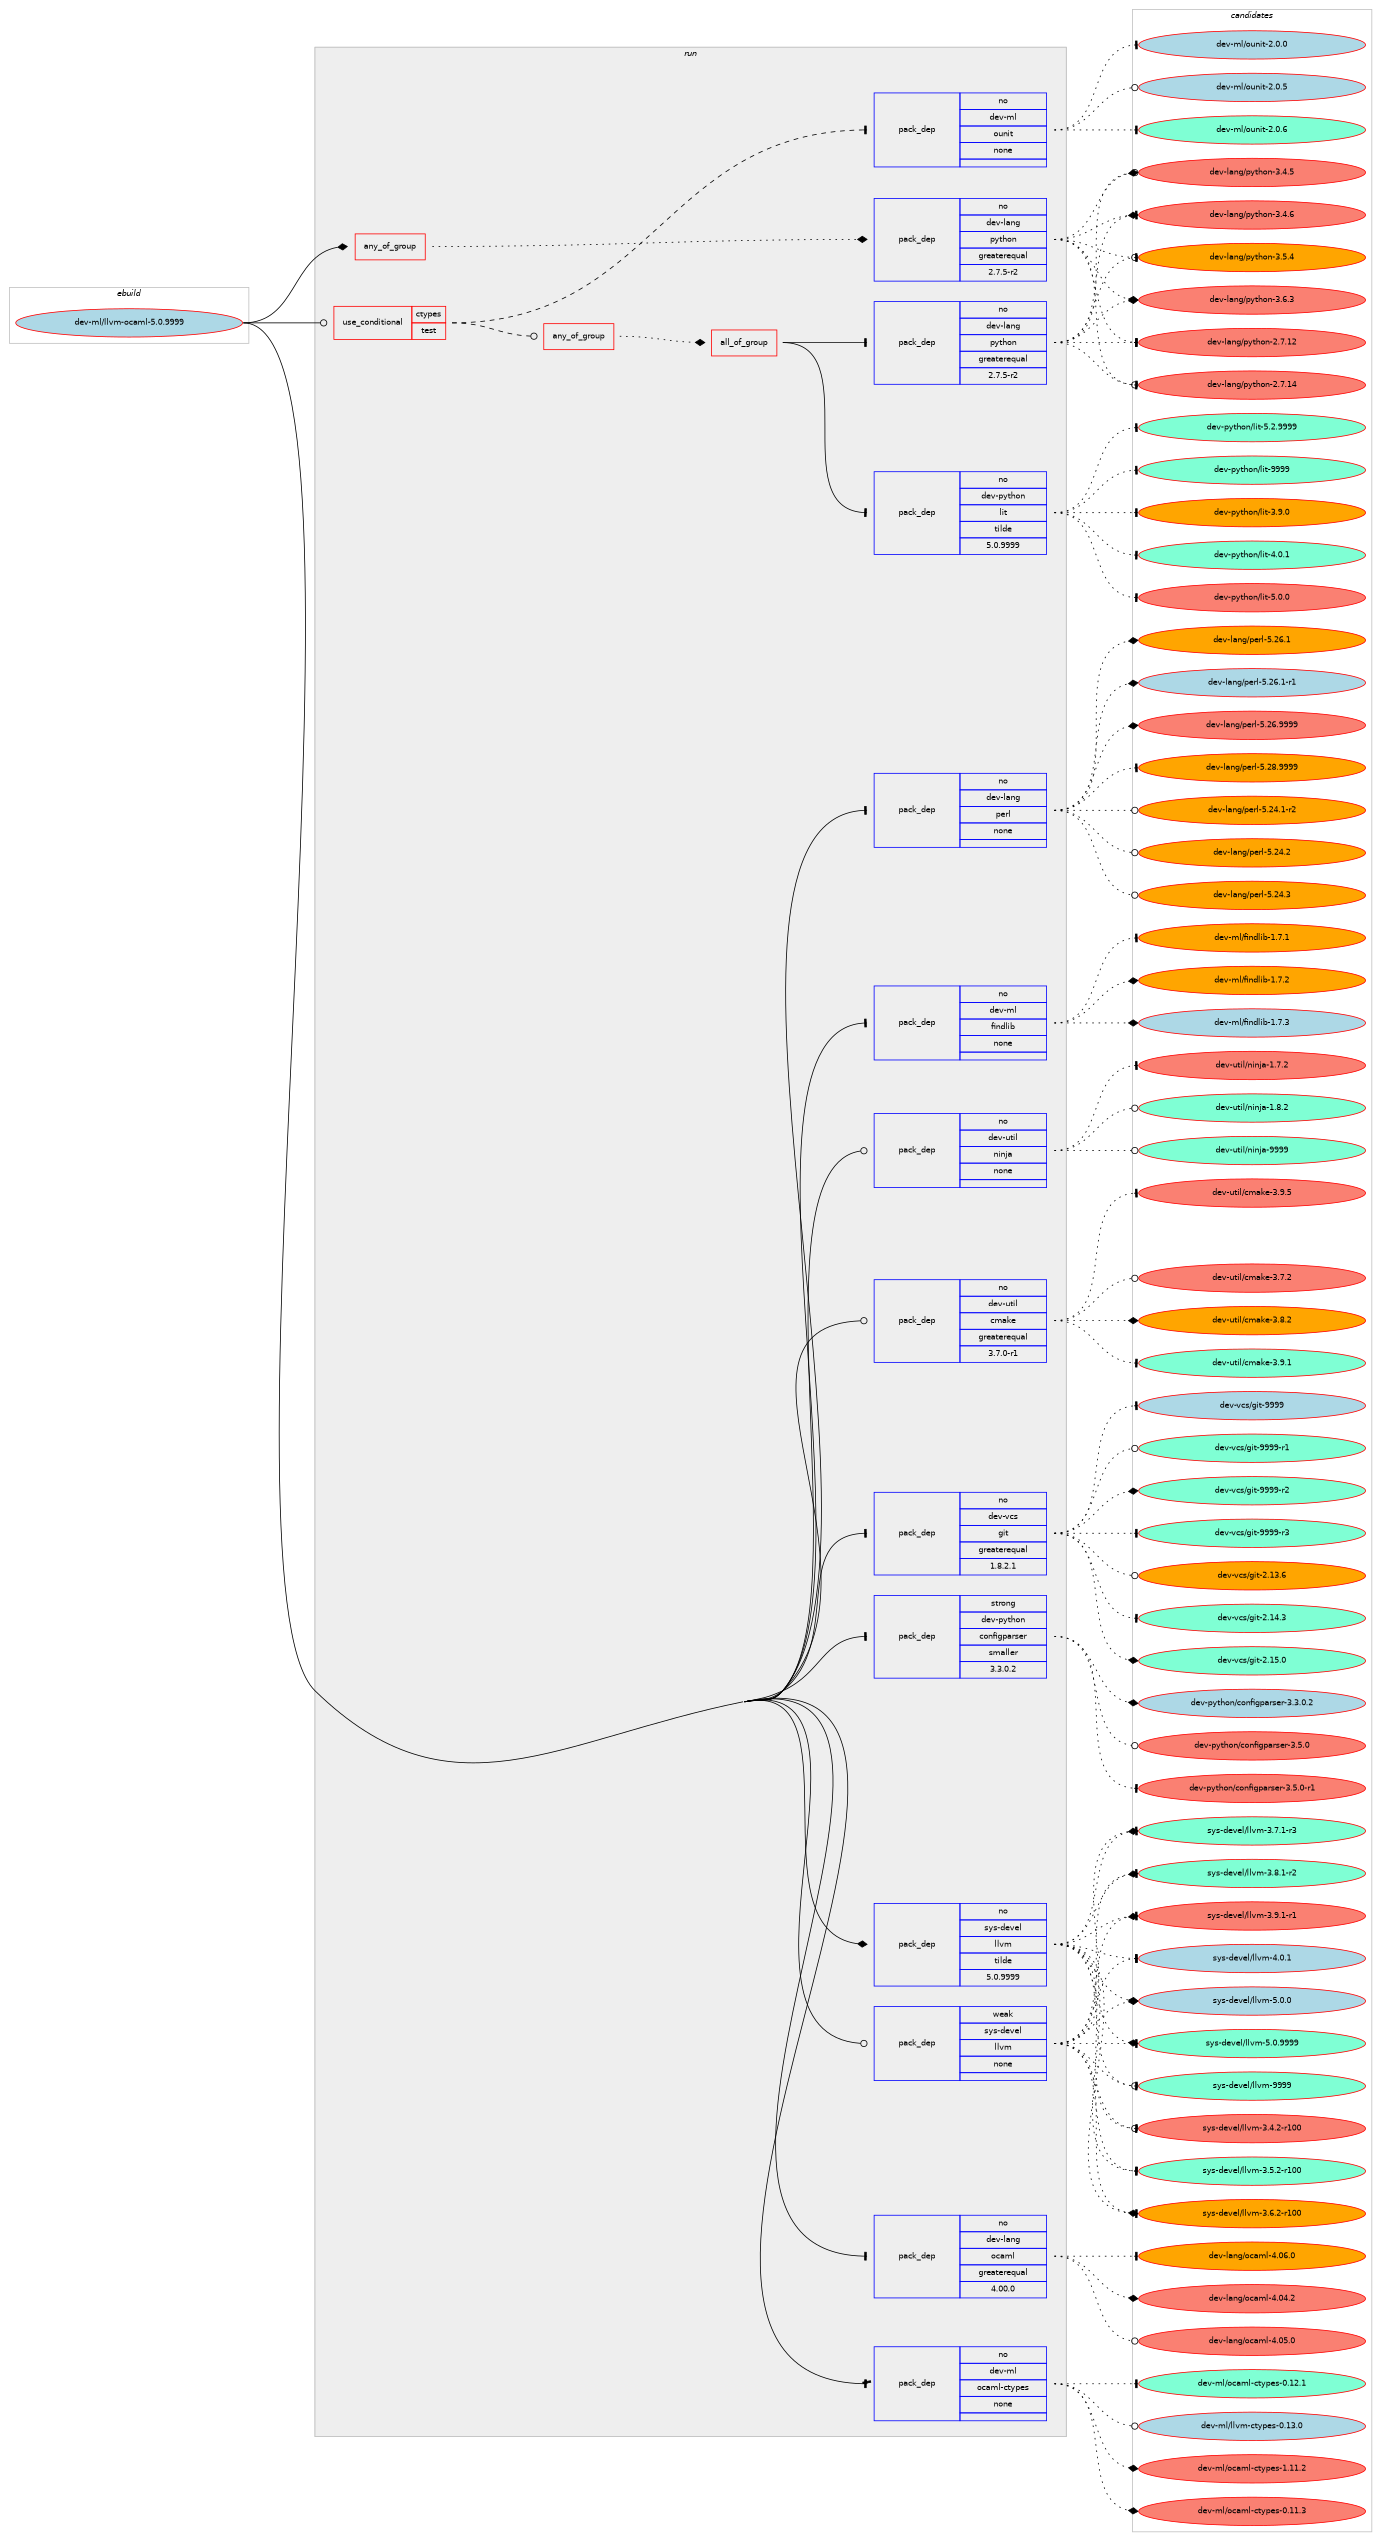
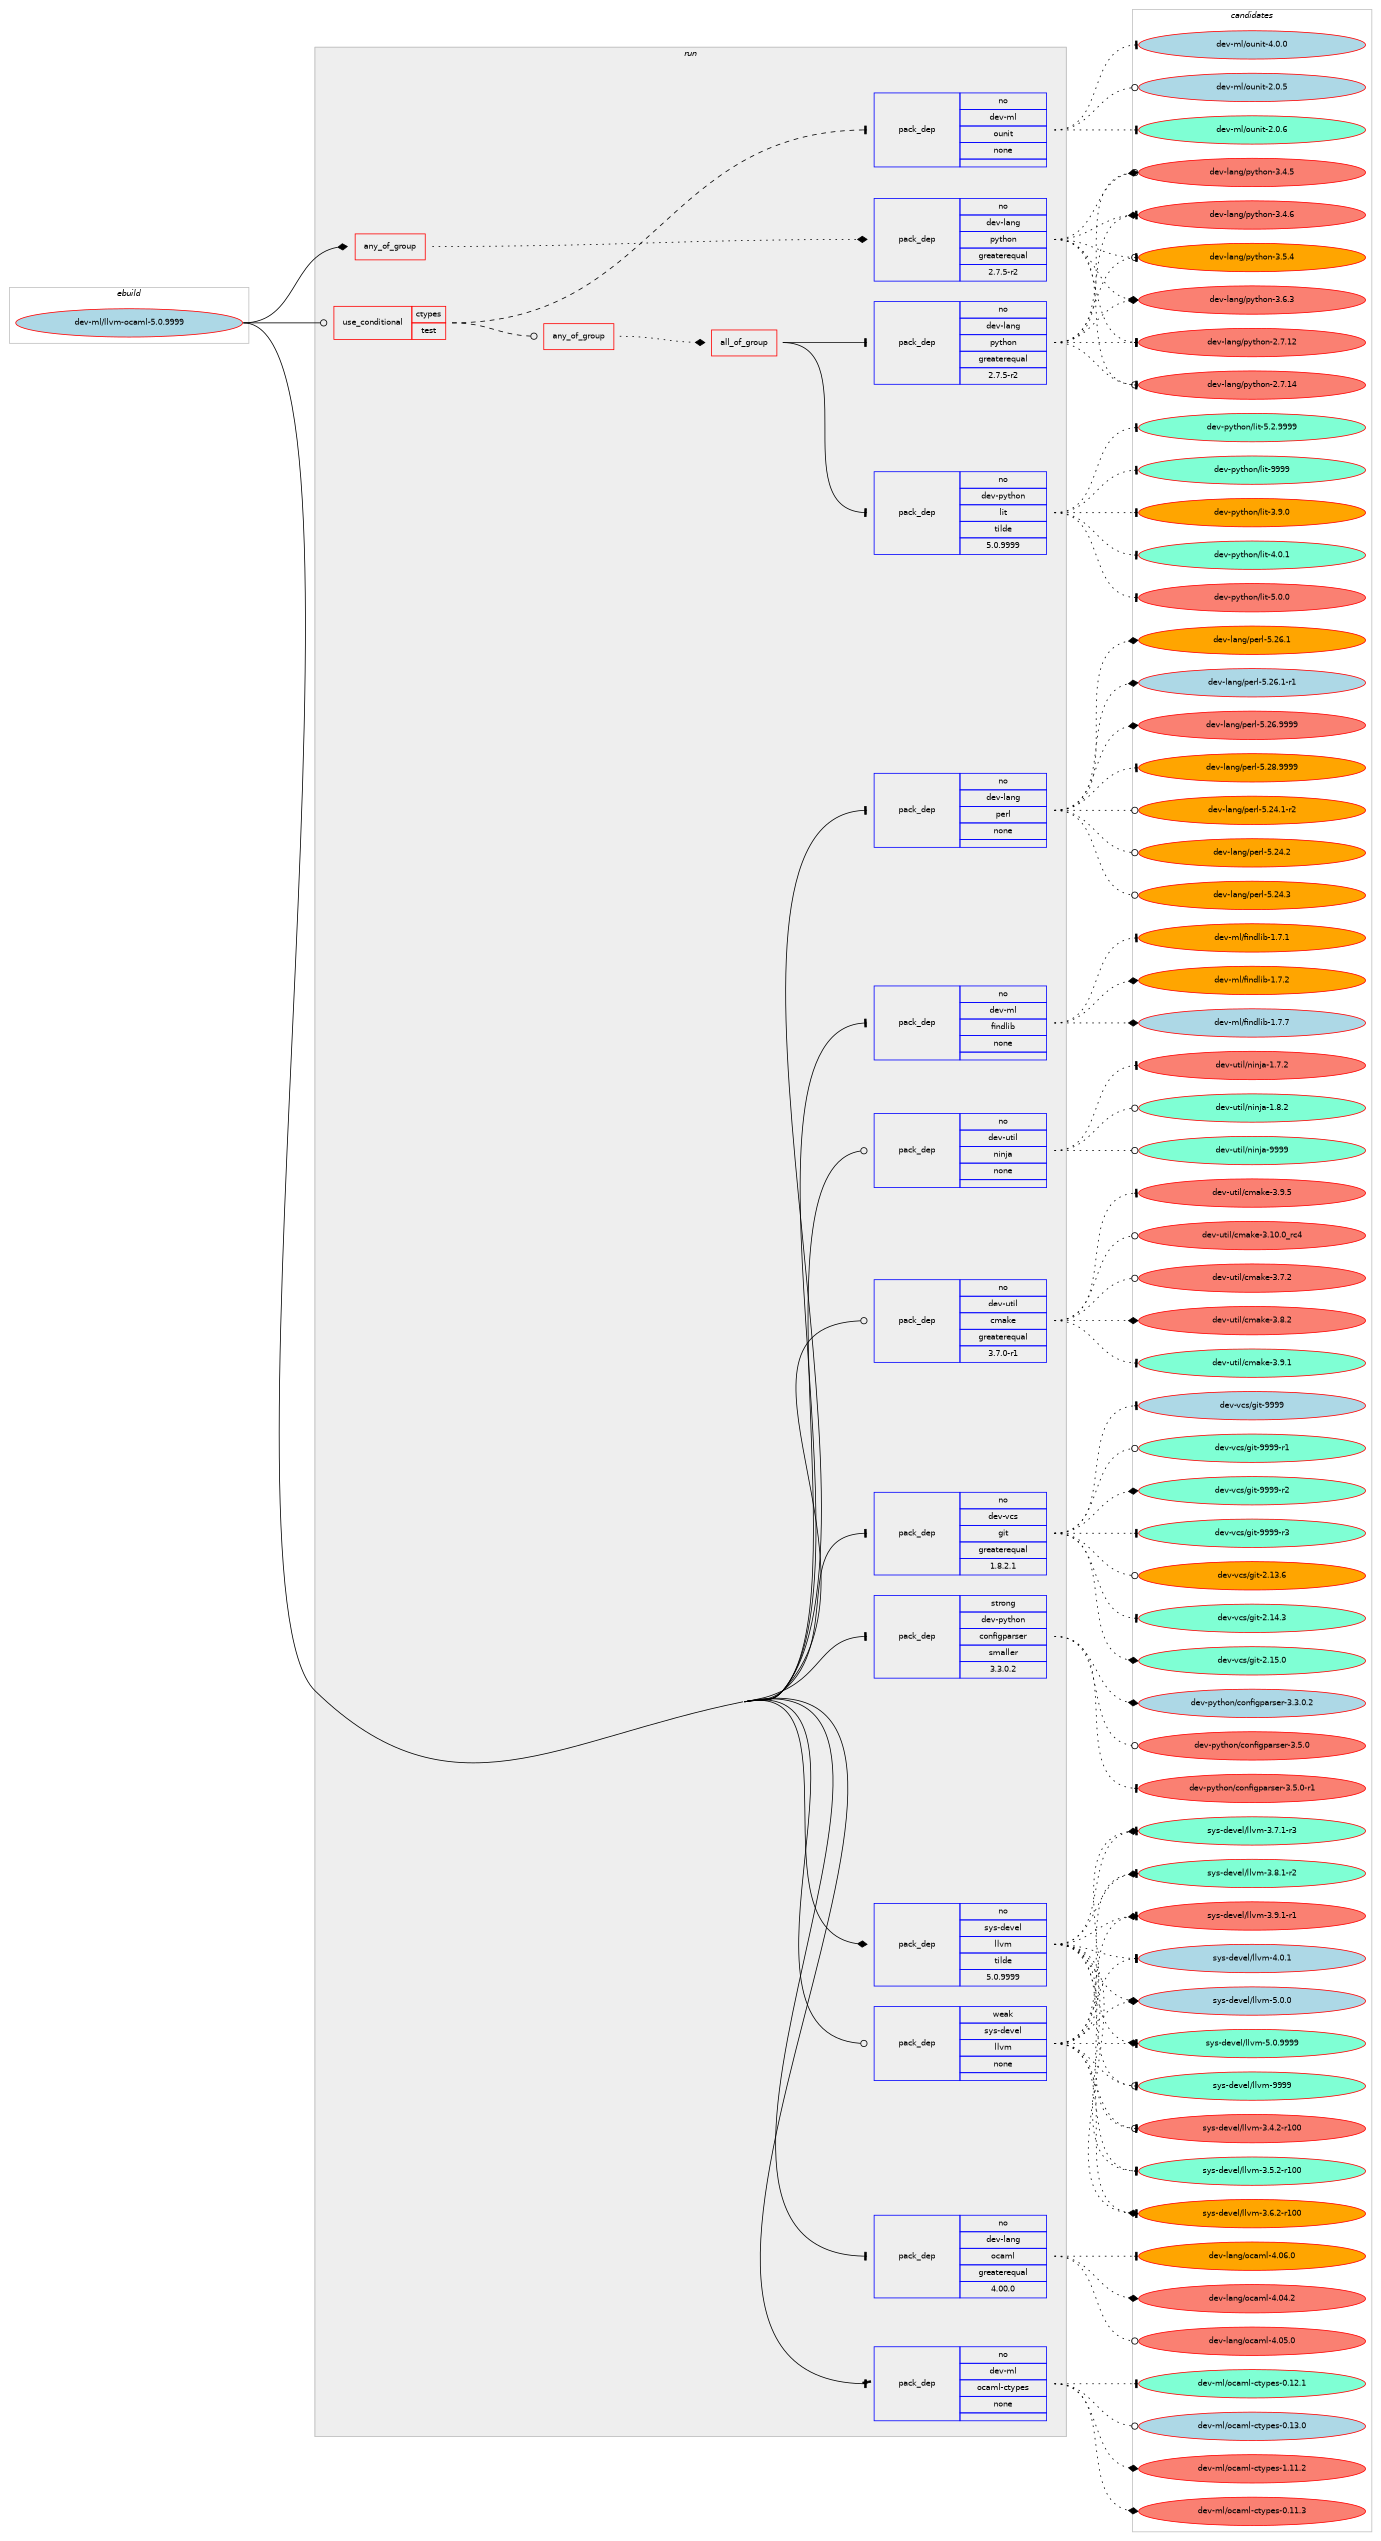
node "dev-ml/ounit-2.0.0": label "dev-ml/ounit-2.0.0" -> "dev-ml/ounit-4.0.0"
node "dev-ml/findlib-1.7.3": label "dev-ml/findlib-1.7.3" -> "dev-ml/findlib-1.7.7"
node "dev-util/cmake-3.10.0_rc4": added
node "dev-util/cmake-3.8.2": fillcolor orange -> salmon
node "dev-ml/llvm-ctypes-0.13.0": label "dev-ml/llvm-ctypes-0.13.0" -> "dev-ml/ocaml-ctypes-0.13.0"
